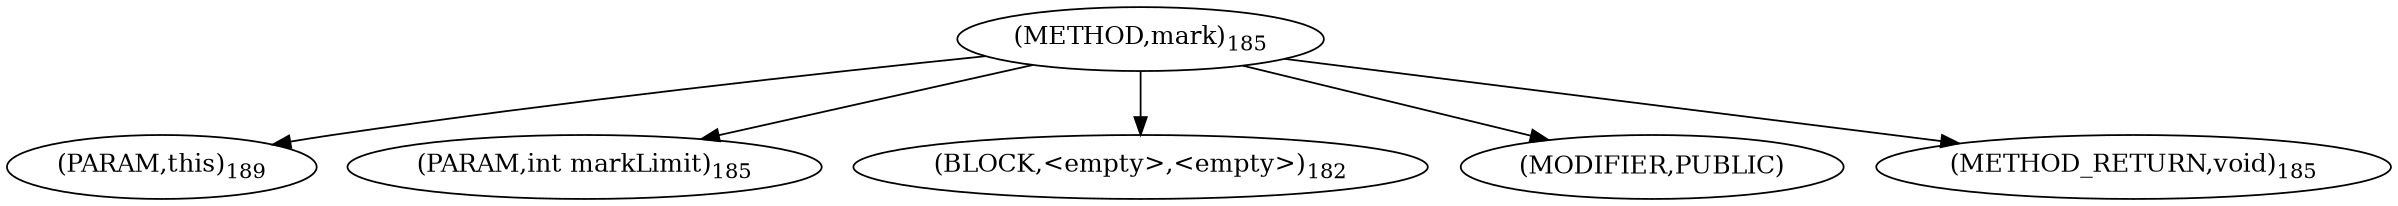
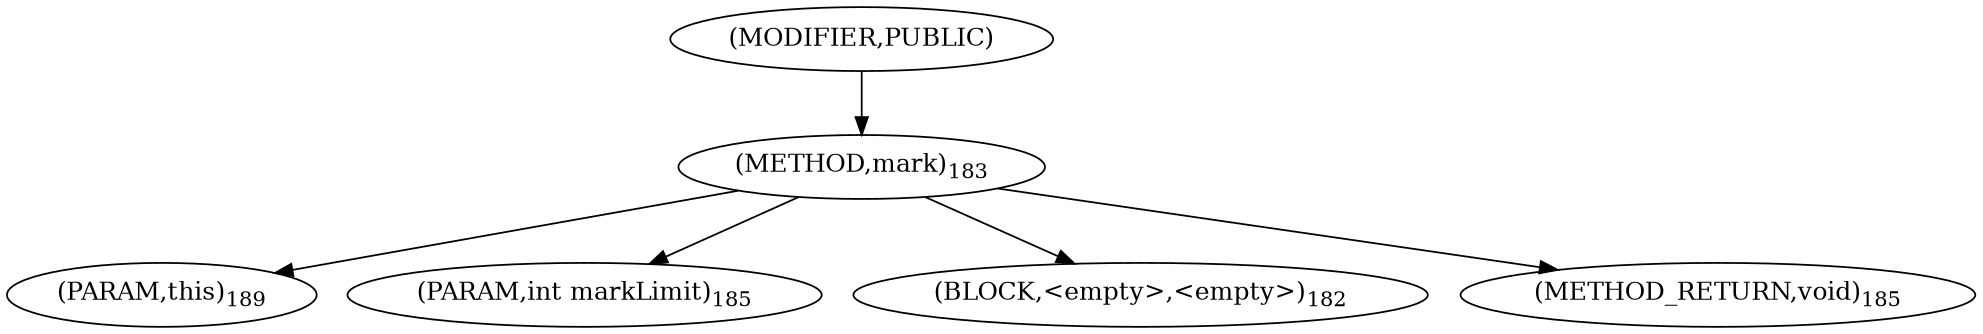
node "(METHOD,mark)": text "185" -> "183"
edge "(METHOD,mark)" -> "(MODIFIER,PUBLIC)": reversed
